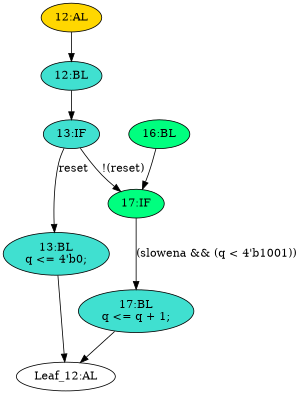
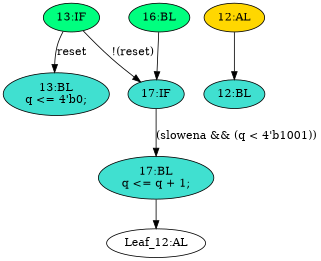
edge "12:BL" -> "13:IF": removed
node "13:IF": fillcolor turquoise -> springgreen
node "17:IF": fillcolor springgreen -> turquoise
edge "13:BL q <= 4'b0;" -> "Leaf_12:AL": removed
